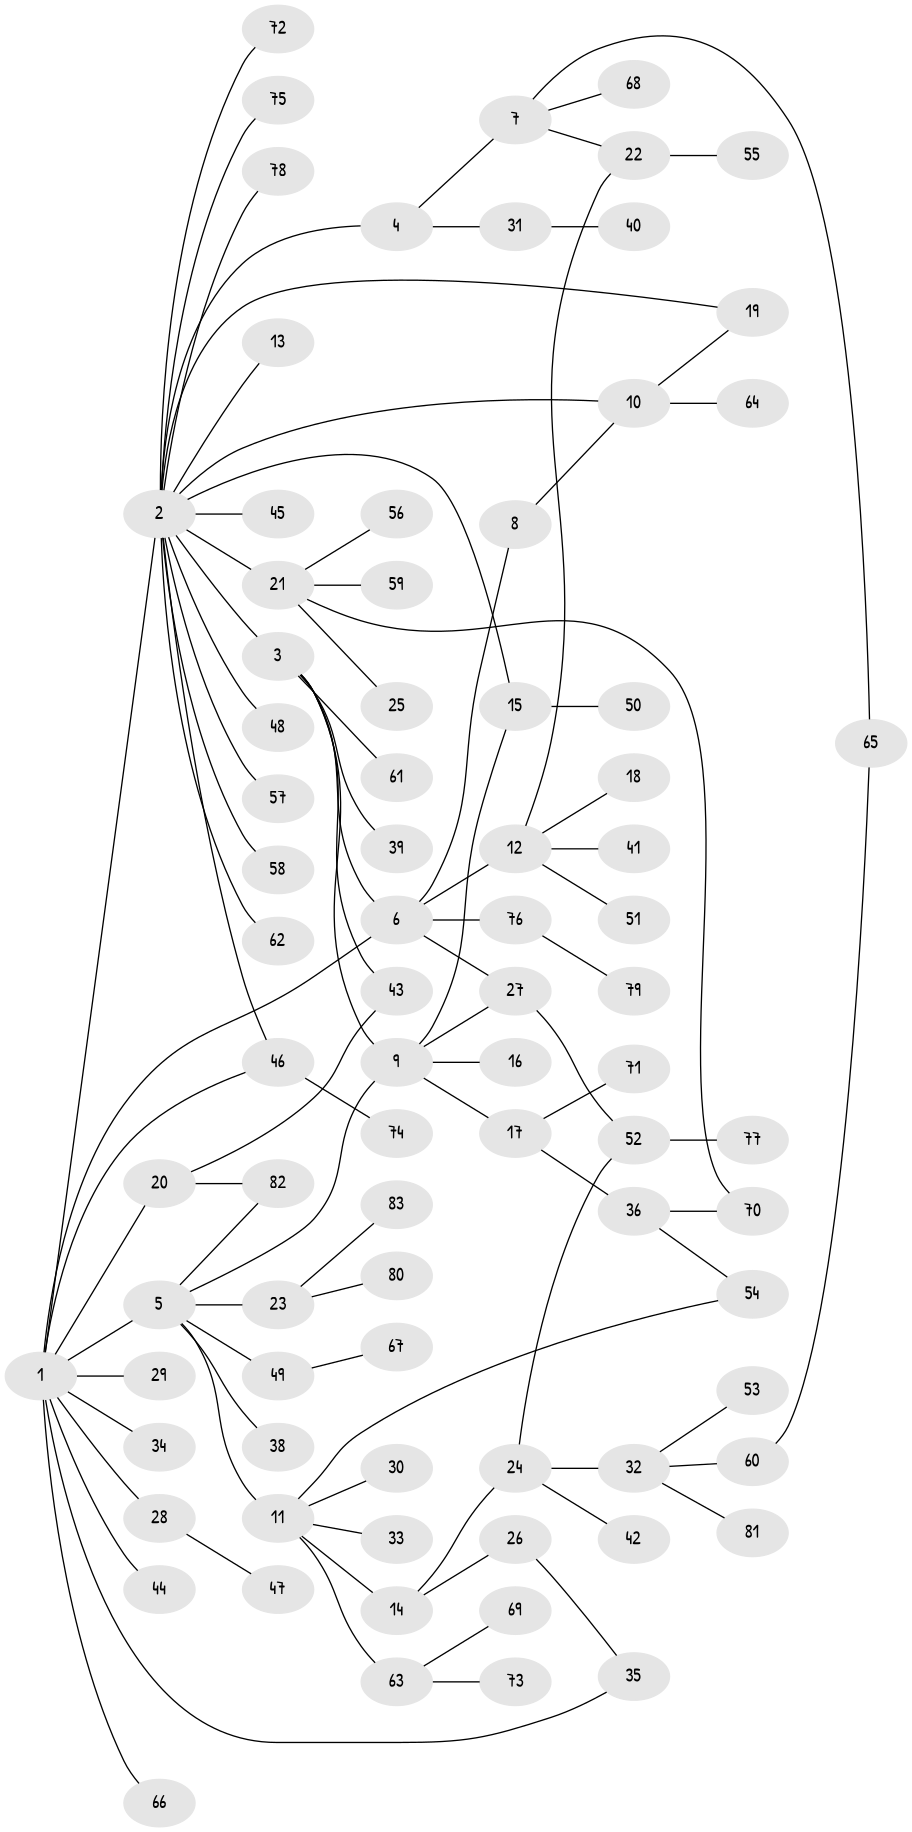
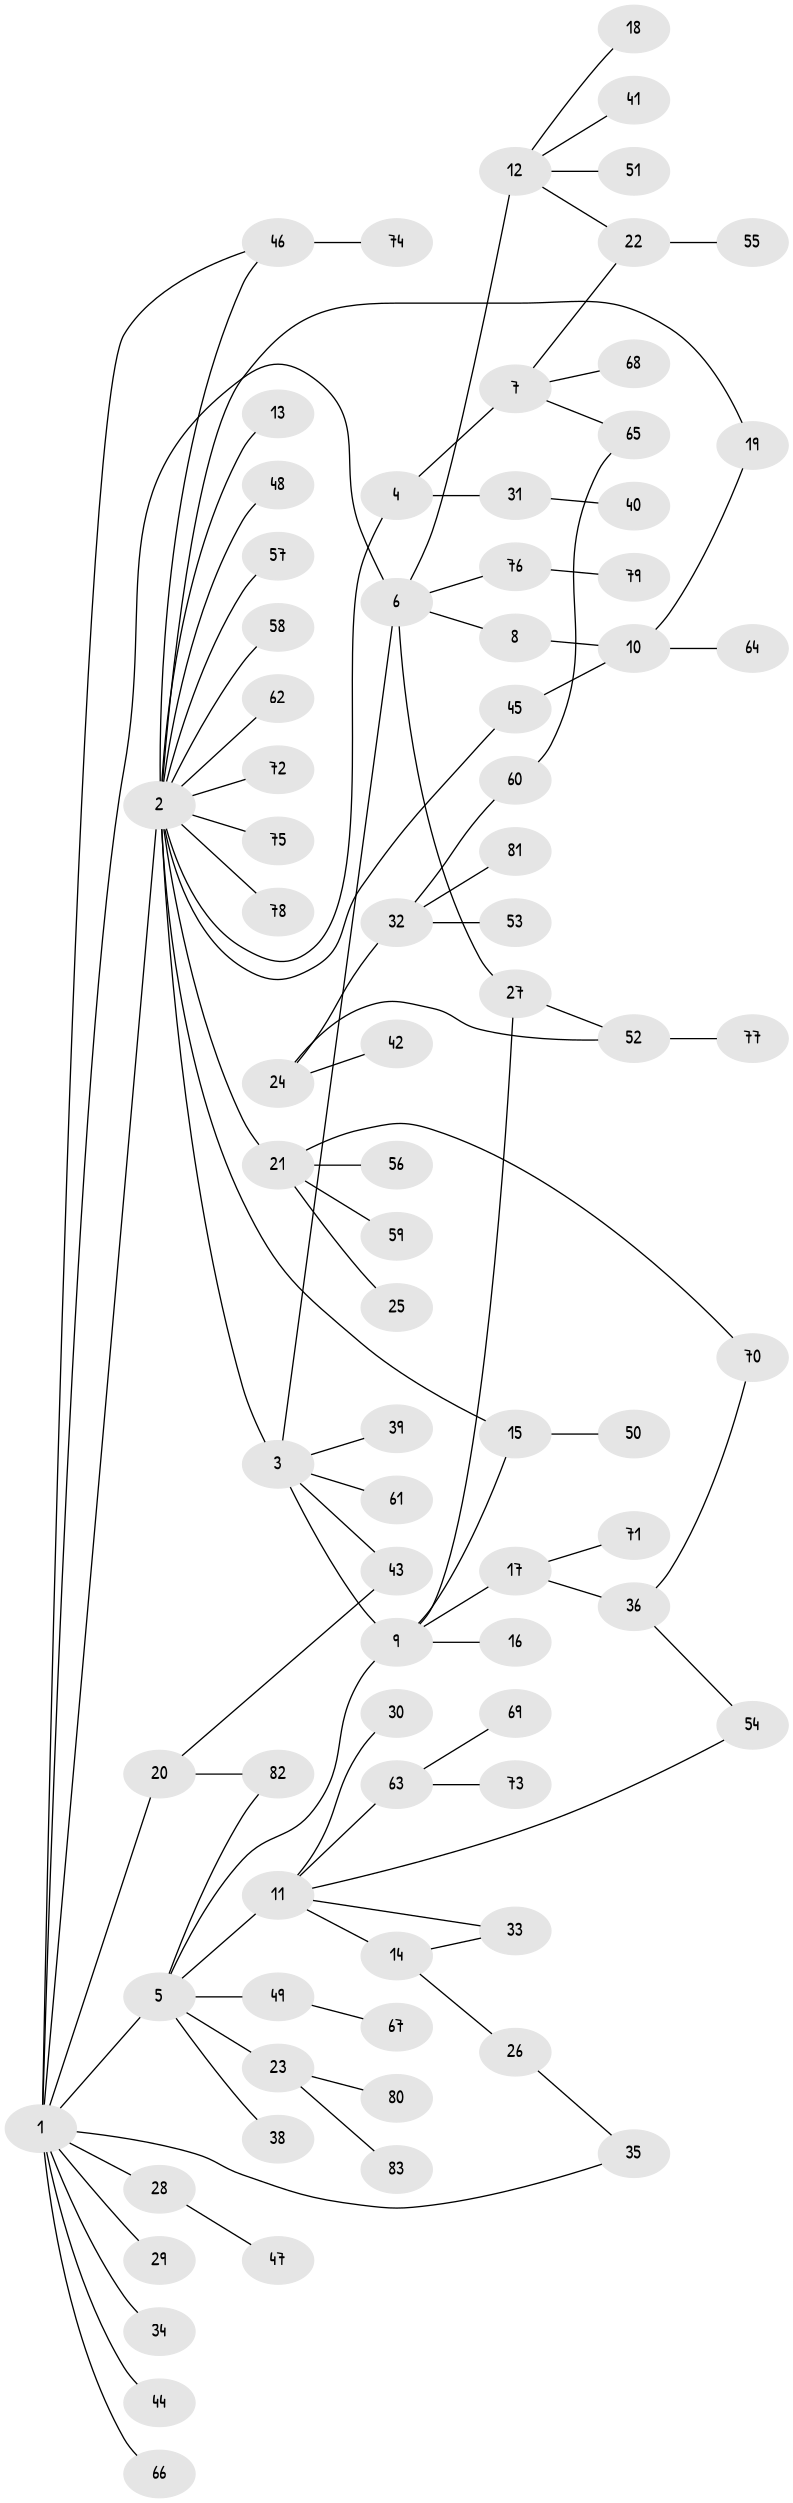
edge "10" -- "2": now "10" -- "45"
edge "24" -- "14": now "33" -- "14"
